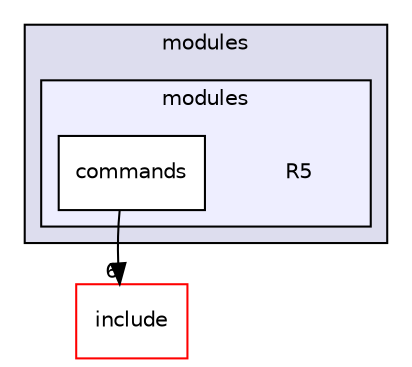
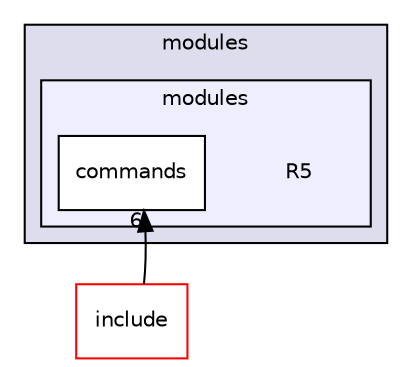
edge "commands" -> "include": reversed
